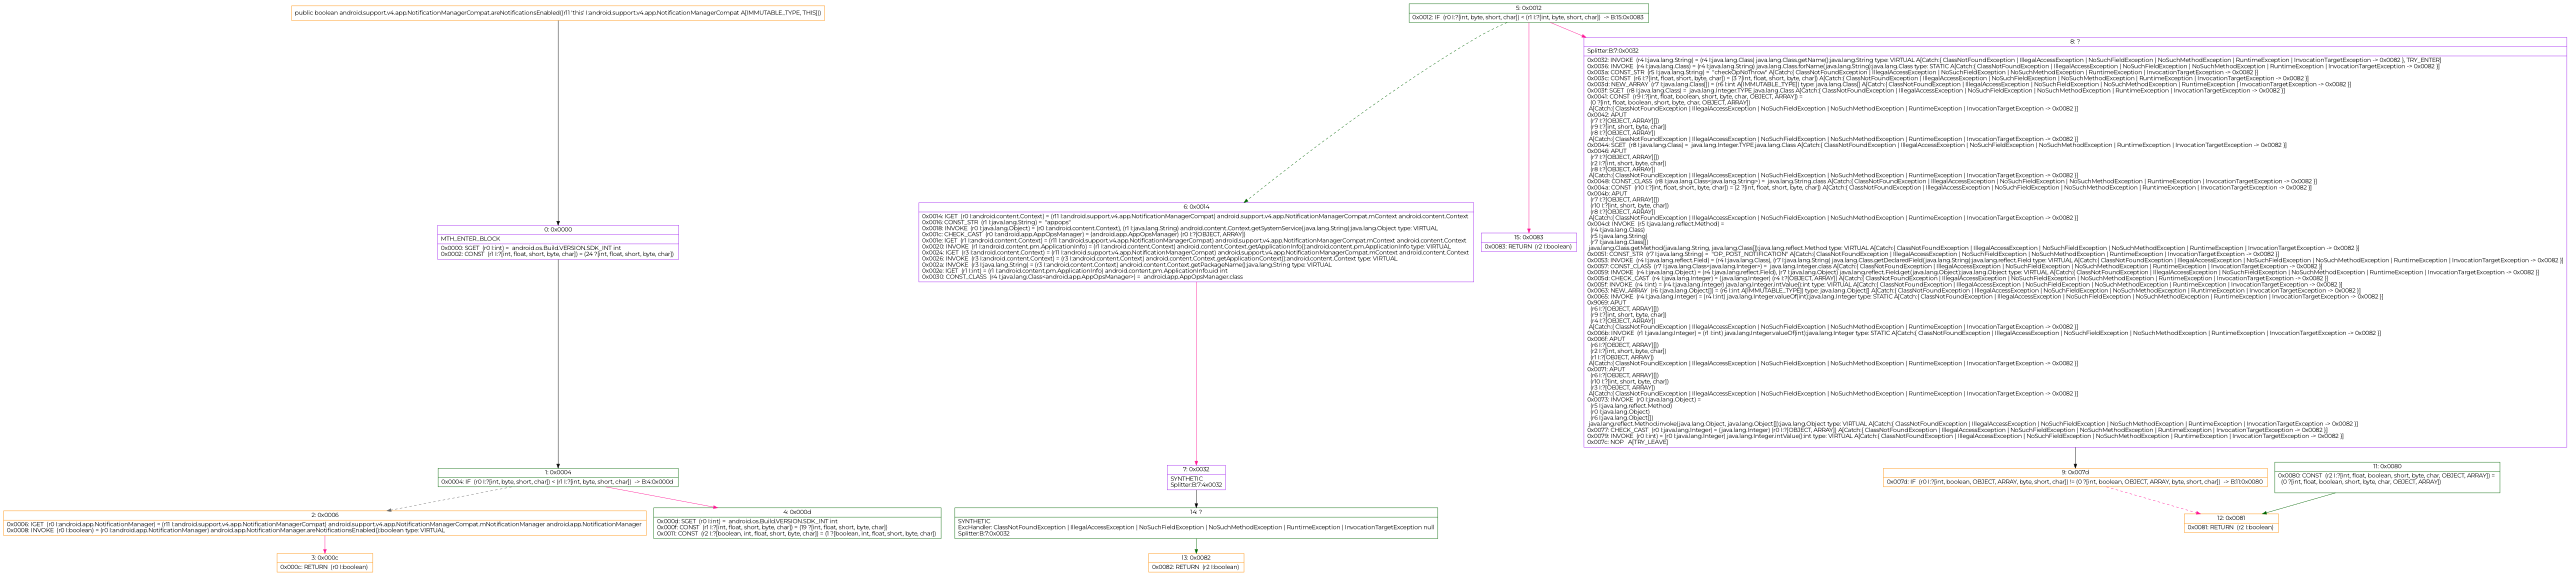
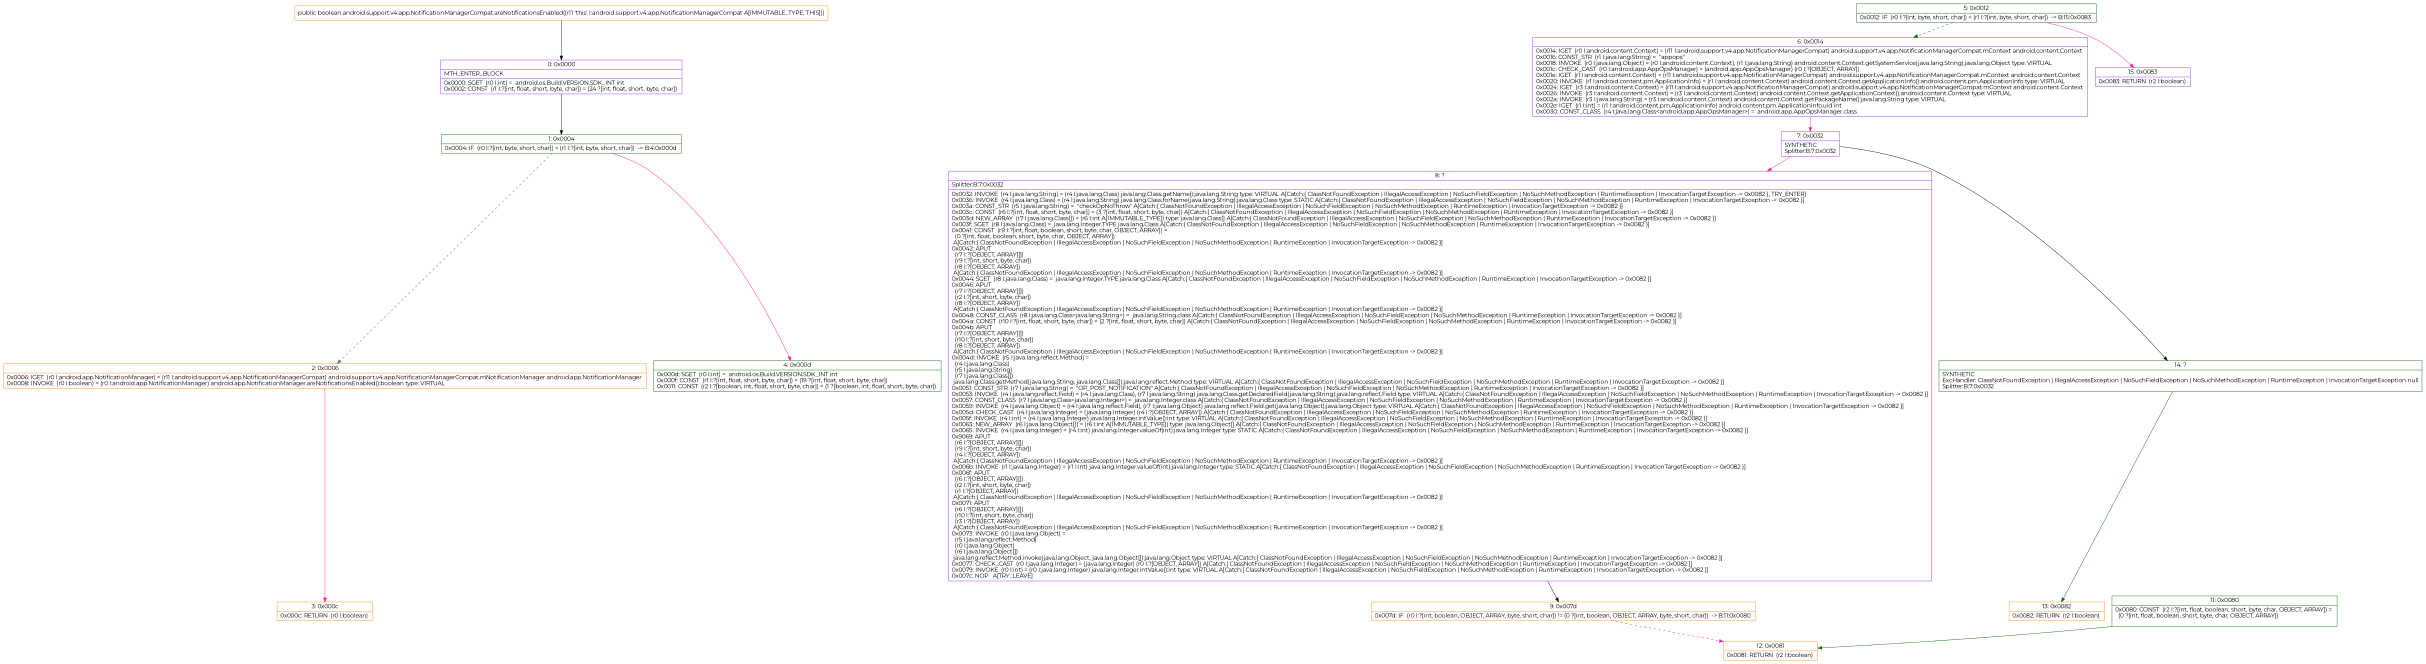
edge "5: 0x0012" -> "8: ?": now "7: 0x0032" -> "8: ?"
node "7: 0x0032": text "Splitter:B:7:4x0032" -> "Splitter:B:7:0x0032"
